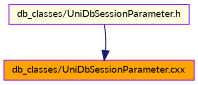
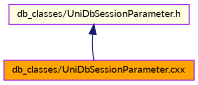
edge "db_classes/UniDbSessionParameter.h" -> "db_classes/UniDbSessionParameter.cxx": reversed
